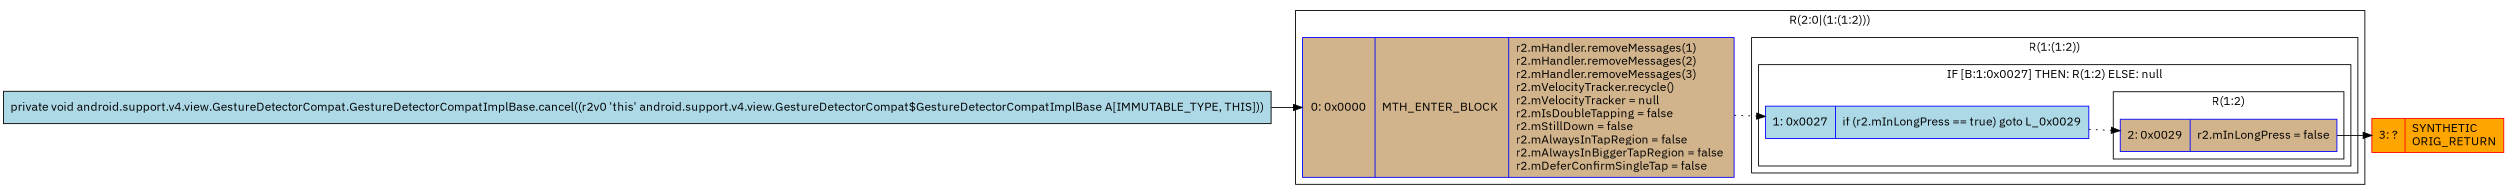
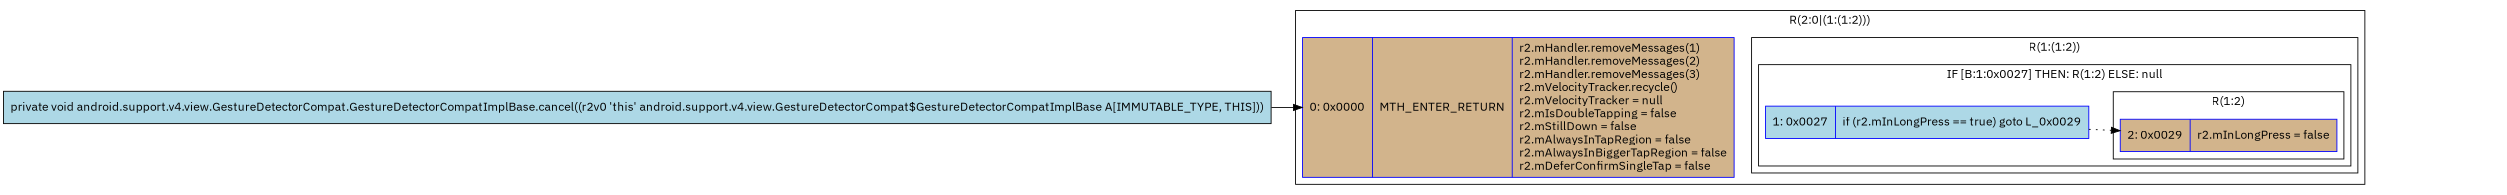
node "0: 0x0000": text "MTH_ENTER_BLOCK" -> "MTH_ENTER_RETURN"
edge "0: 0x0000" -> "1: 0x0027": removed
node "3: ?": removed
